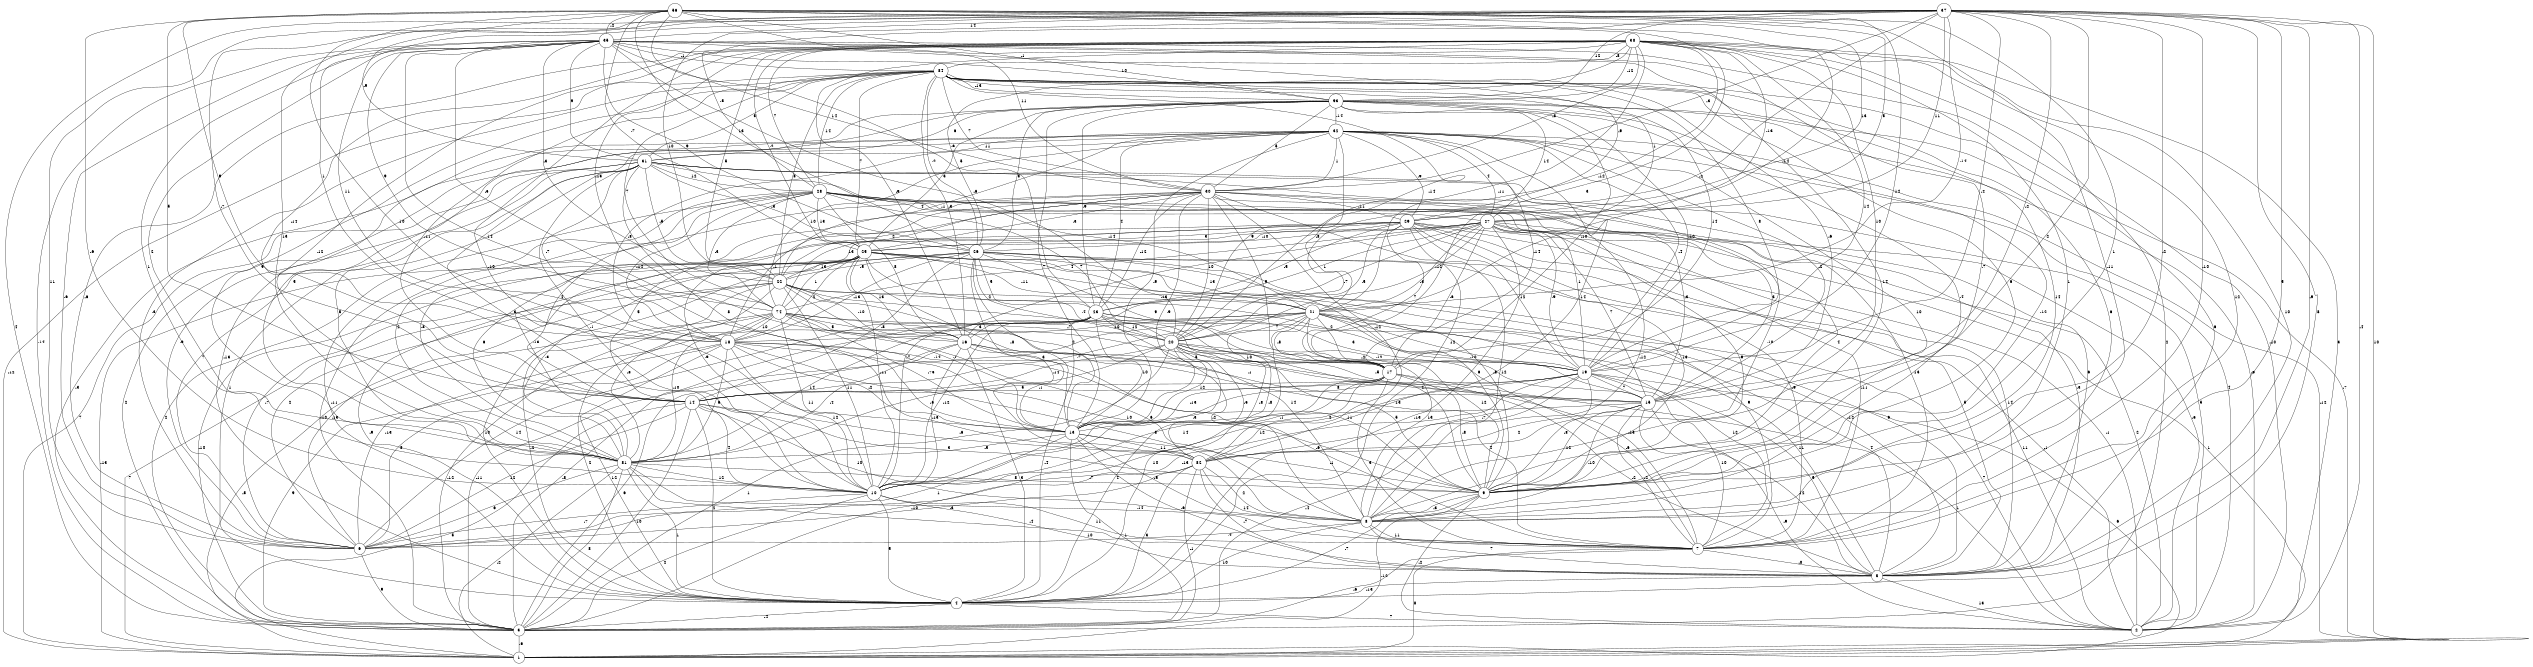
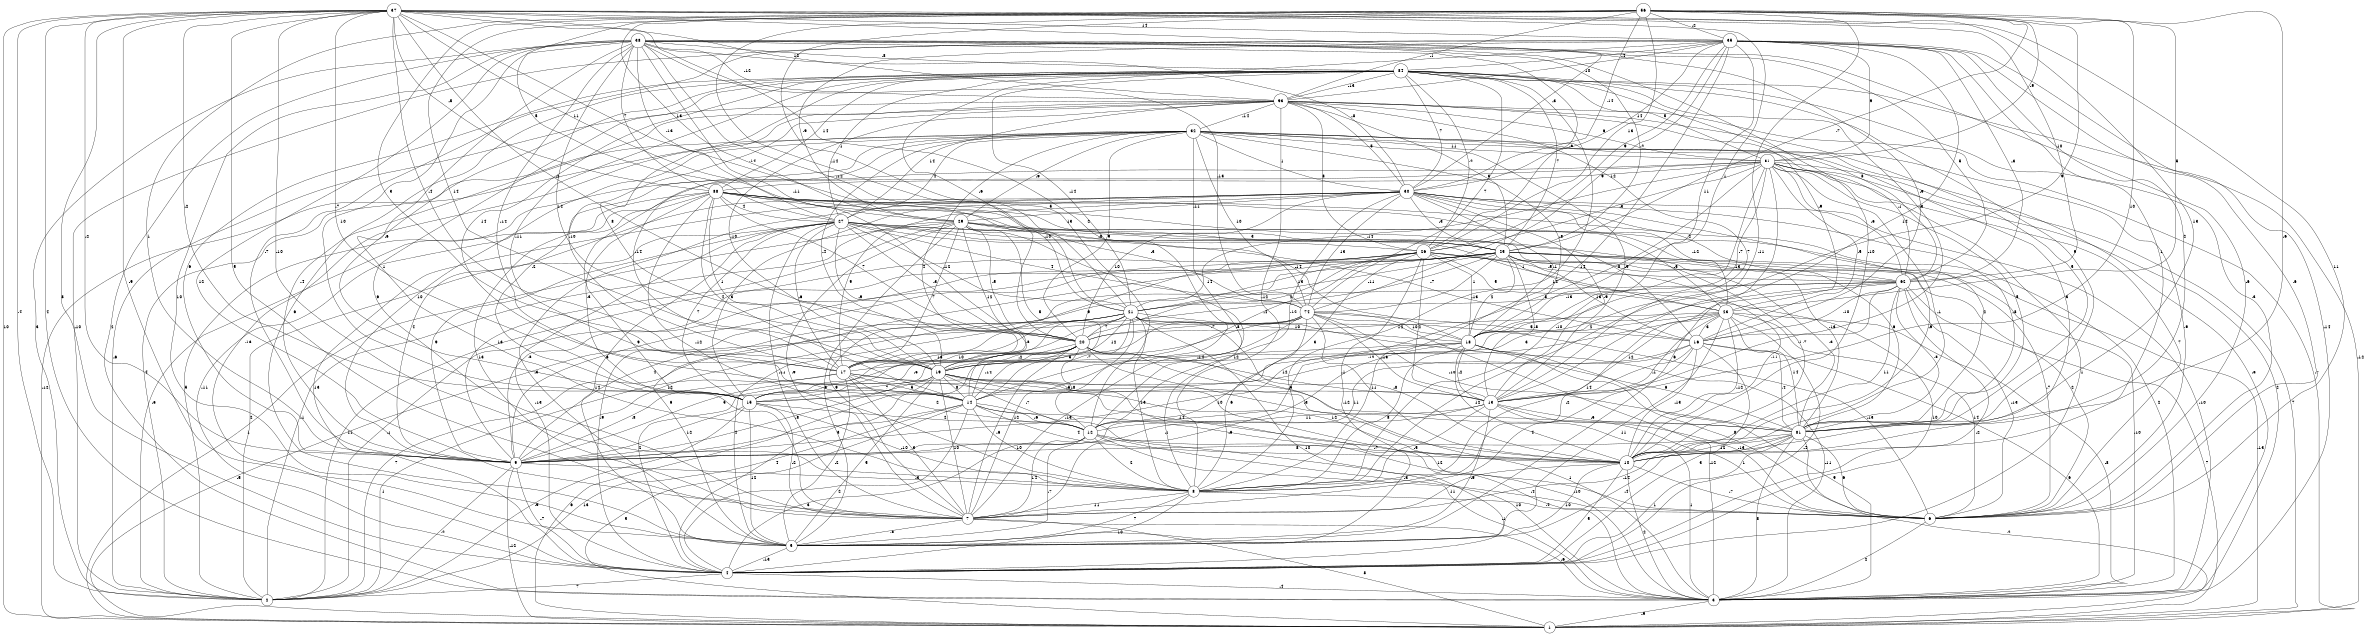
edge "35" -- "84": label "-1" -> "-4"
edge "38" -- "81": removed, label "-12"
edge "56" -- "30": label "11" -> "-14"
edge "32" -- "23": now "32" -- "14"
edge "31" -- "7": added, label "9"
node "28": label "28" -> "88"
edge "35" -- "16": now "31" -- "16"
edge "29" -- "10": now "30" -- "10"
node "22": label "22" -> "62"
edge "21" -- "15": label "-10" -> "13"
edge "74" -- "13": label "-73" -> "-13"
edge "23" -- "13": label "10" -> "12"
edge "17" -- "13": removed, label "-13"
edge "15" -- "13": removed, label "-1"
node "82": label "82" -> "12"
edge "18" -- "4": removed, label "12"
edge "6" -- "3": label "9" -> "2"
edge "5" -- "2": now "14" -- "2"
